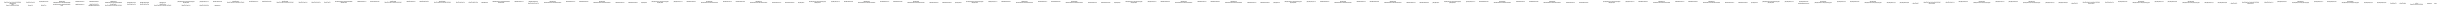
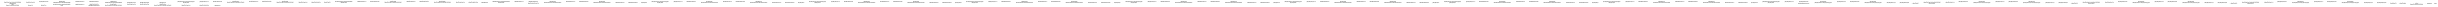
node "148 ShuffleNet/Sequential[layer2]/Bottleneck[6]/__add__": added
